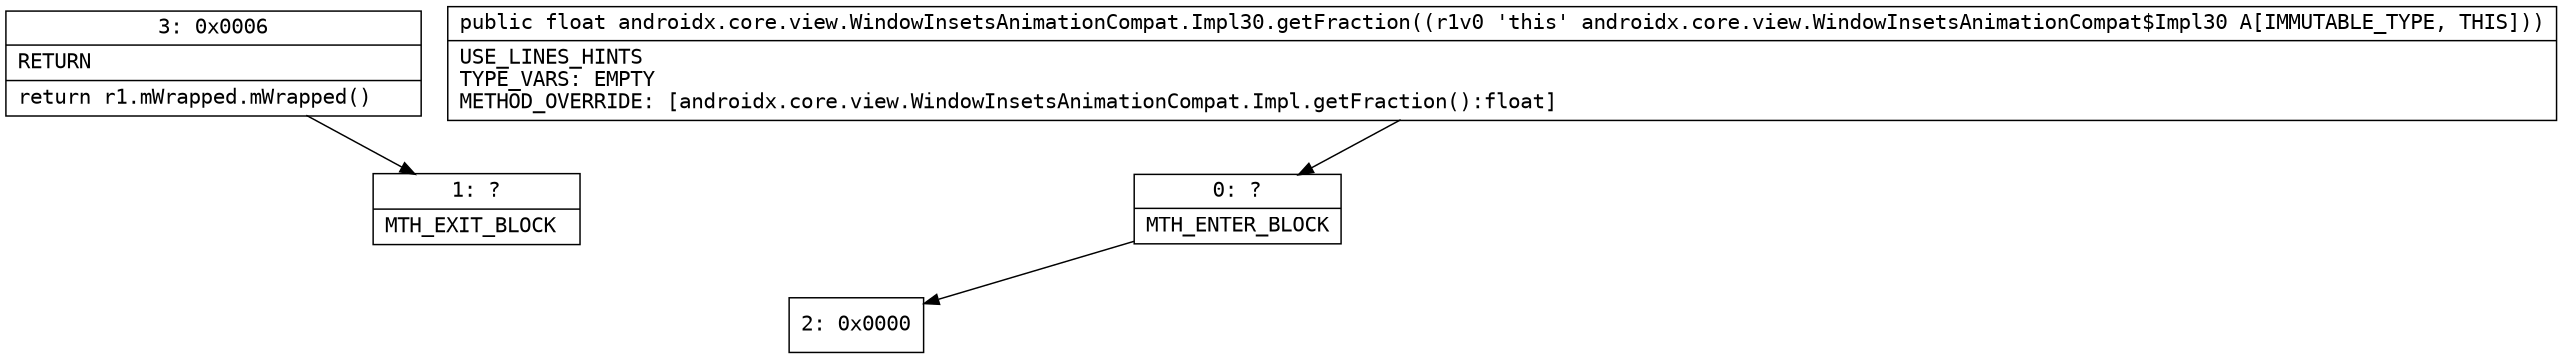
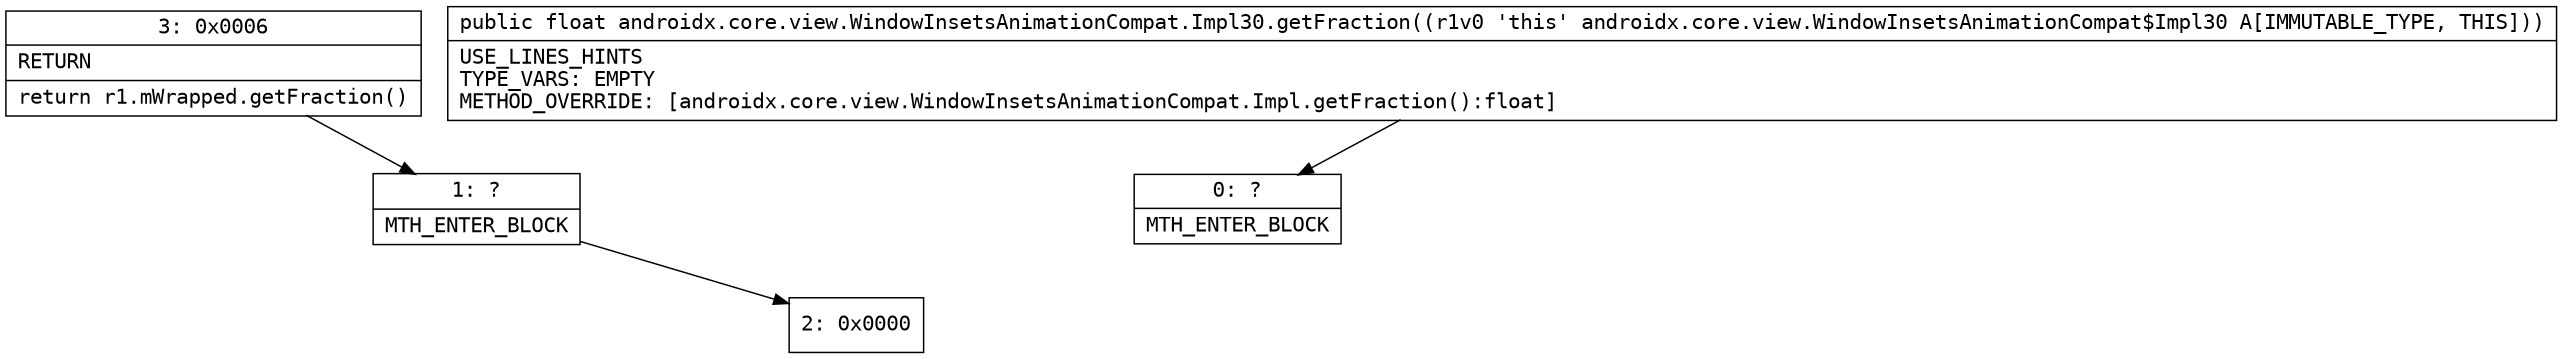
node "3: 0x0006": text "return r1.mWrapped.mWrapped()" -> "return r1.mWrapped.getFraction()"
node "1: ?": text "MTH_EXIT_BLOCK" -> "MTH_ENTER_BLOCK"
edge "0: ?" -> "2: 0x0000": now "1: ?" -> "2: 0x0000"
